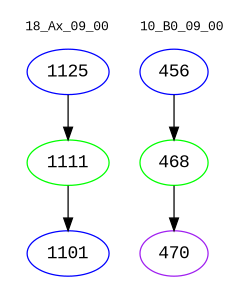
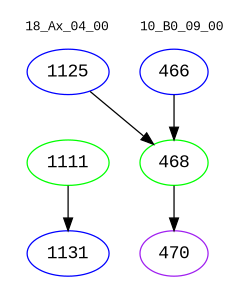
cluster "18_Ax_09_00": label "18_Ax_09_00" -> "18_Ax_04_00"
node "456": label "456" -> "466"
edge "1125" -> "1111": now "1125" -> "468"
node "1101": label "1101" -> "1131"
